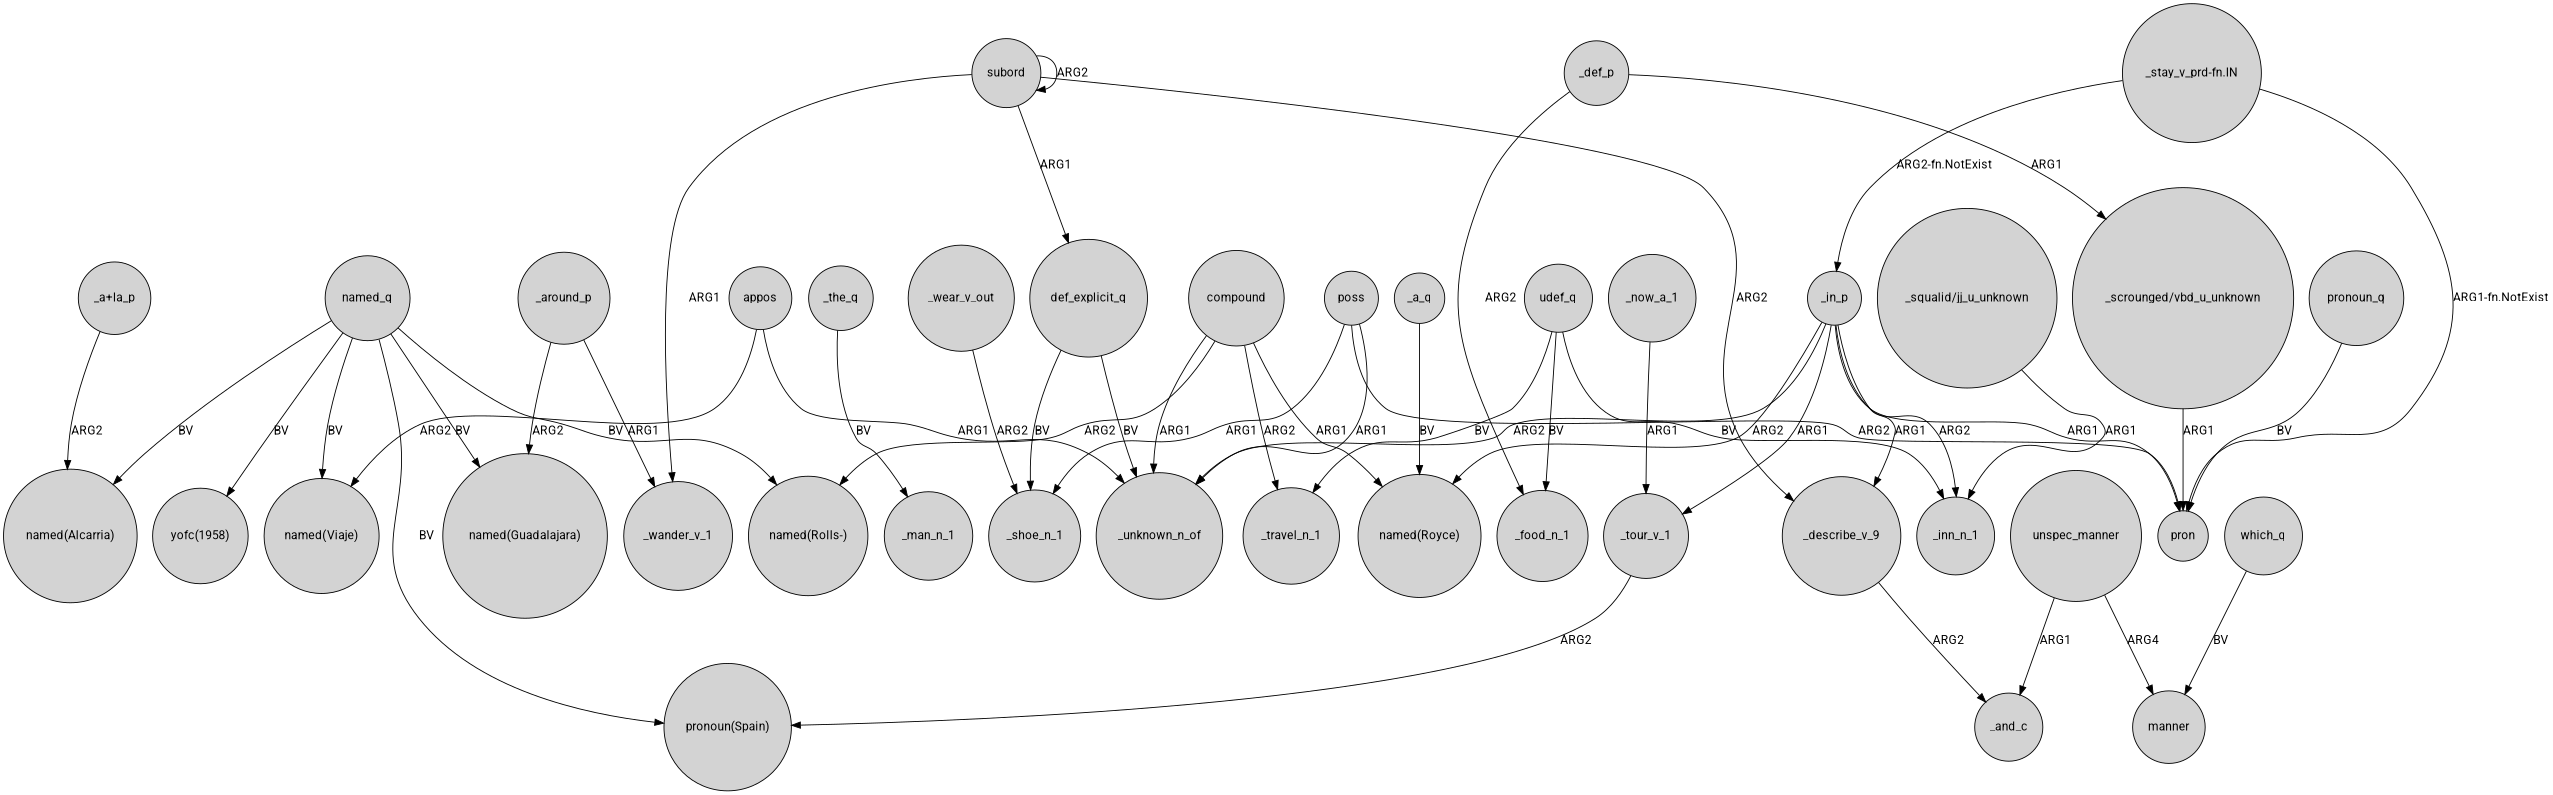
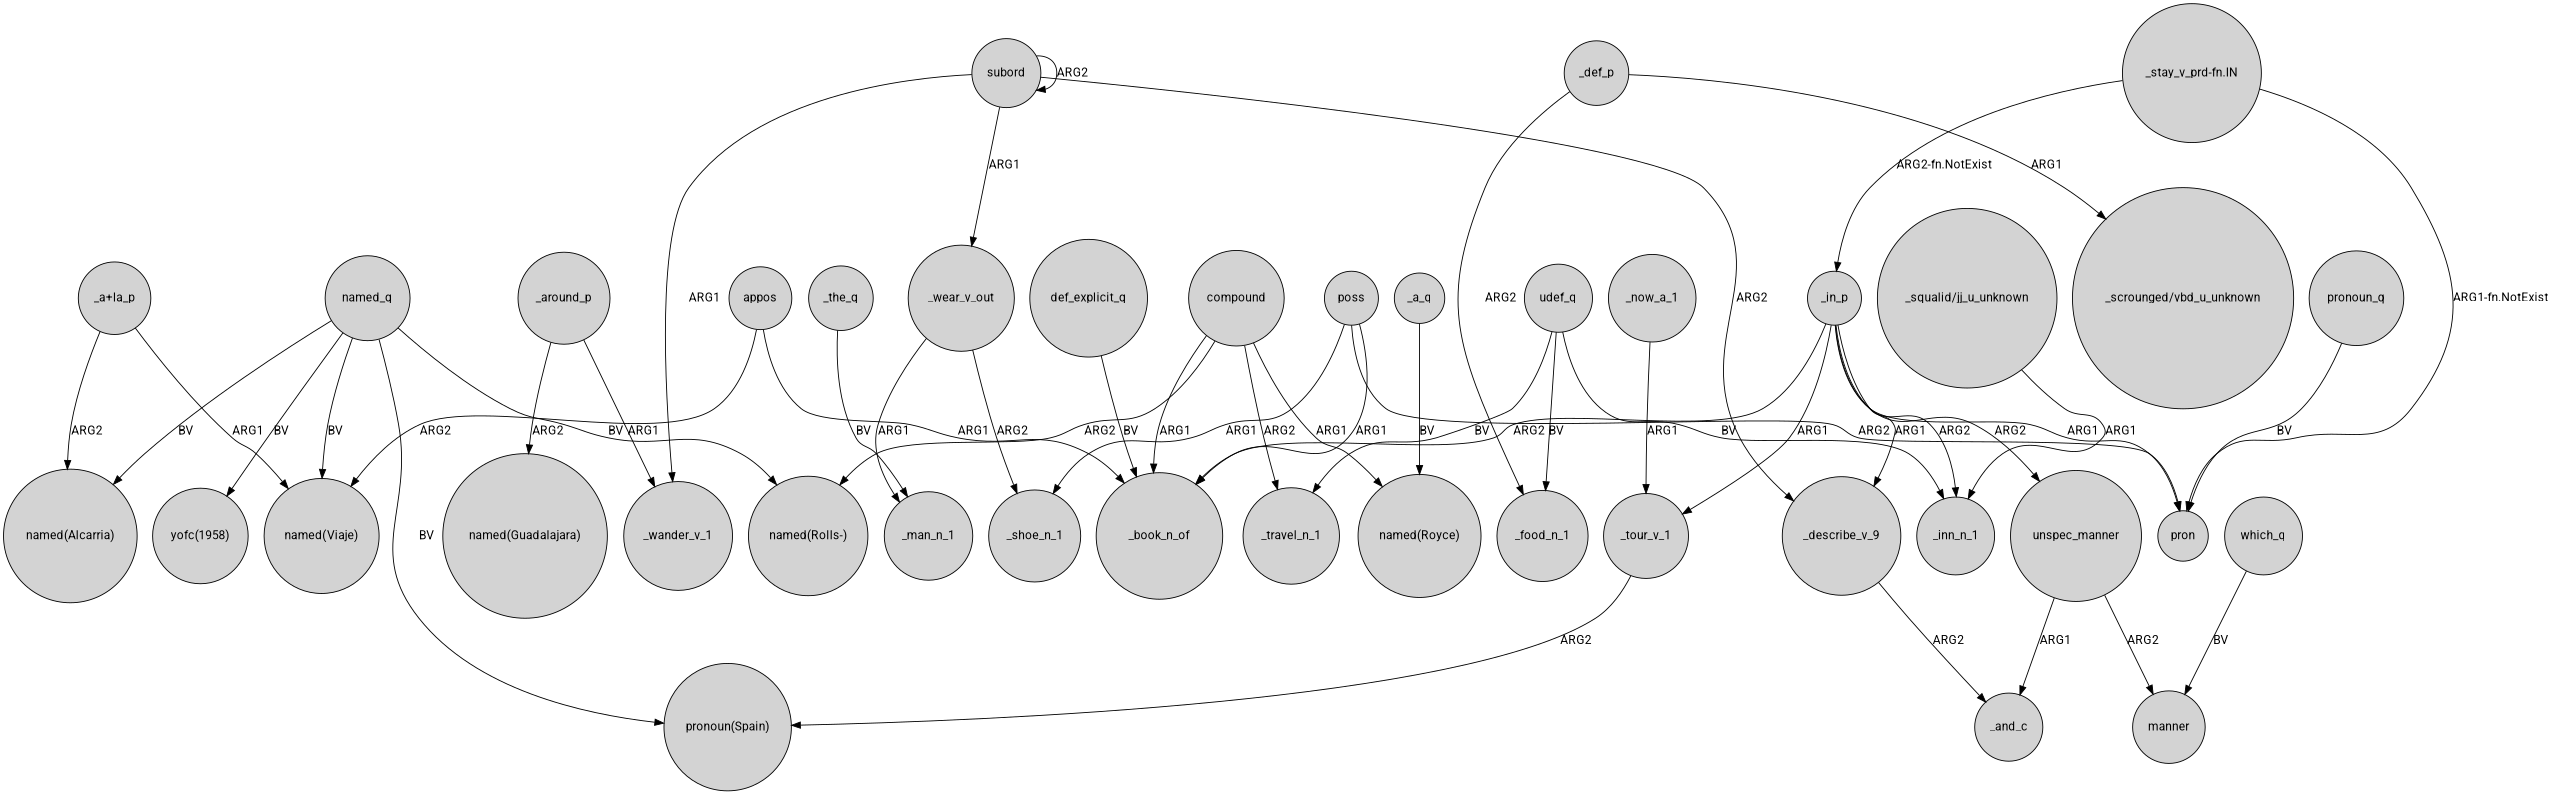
edge "subord" -> "def_explicit_q": now "subord" -> "_wear_v_out"
edge "named_q" -> "named(Guadalajara)": removed, label "BV"
edge "_wear_v_out" -> "_man_n_1": added, label "ARG1"
edge "_a+la_p" -> "named(Viaje)": added, label "ARG1"
edge "def_explicit_q" -> "_shoe_n_1": removed, label "BV"
edge "_in_p" -> "named(Royce)": now "_in_p" -> "unspec_manner"
edge "_scrounged/vbd_u_unknown" -> "pron": removed, label "ARG1"
node "_unknown_n_of": label "_unknown_n_of" -> "_book_n_of"
edge "unspec_manner" -> "manner": label "ARG4" -> "ARG2"
